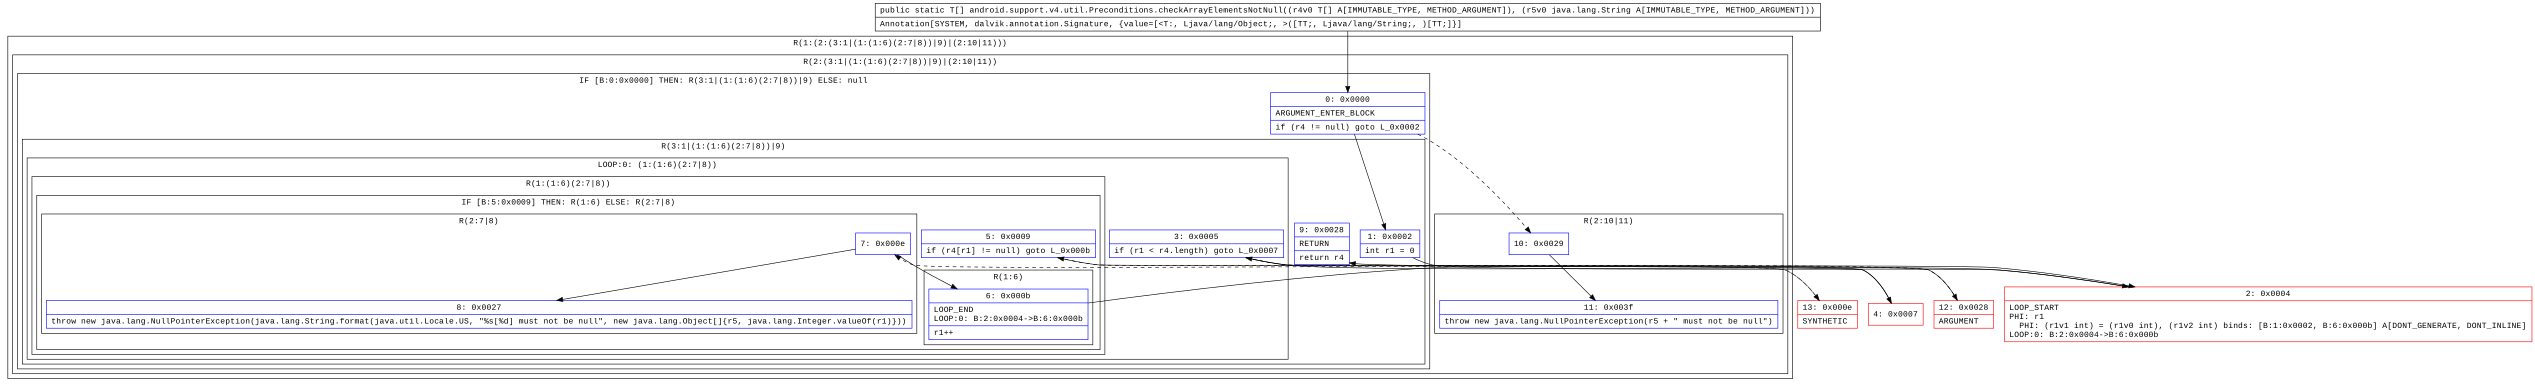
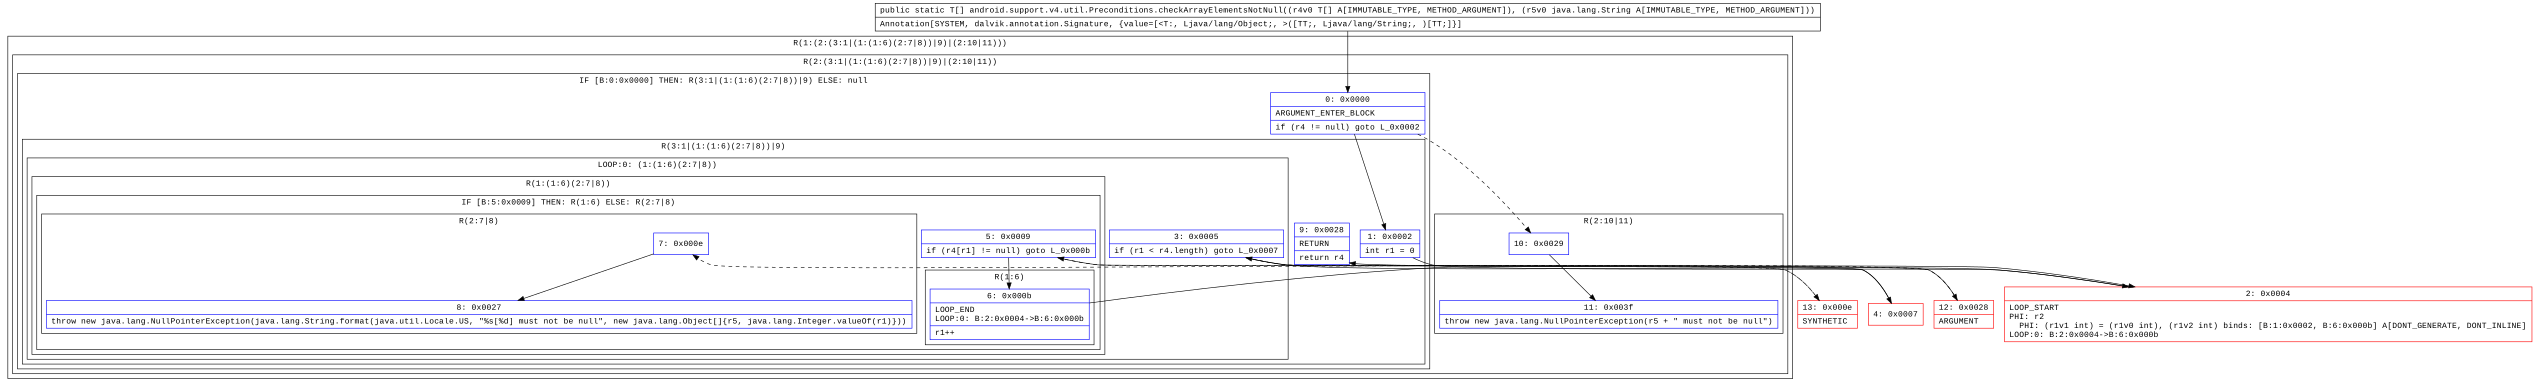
edge "7: 0x000e" -> "6: 0x000b": now "5: 0x0009" -> "6: 0x000b"
node "2: 0x0004": text "PHI: r1" -> "PHI: r2"
